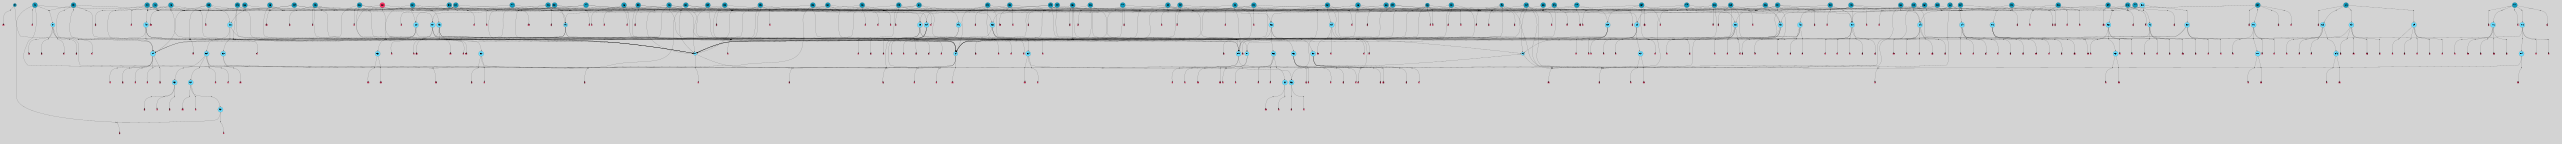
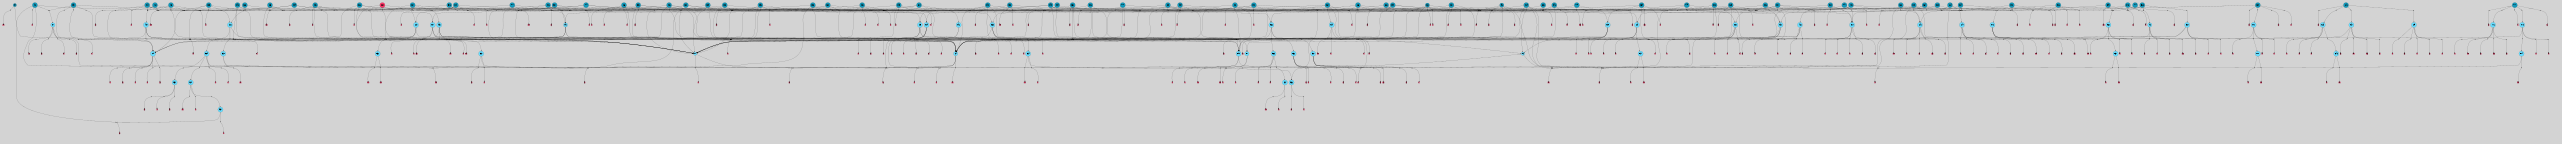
node "T741": added
node "T583": fillcolor #66ddff -> #1199bb
